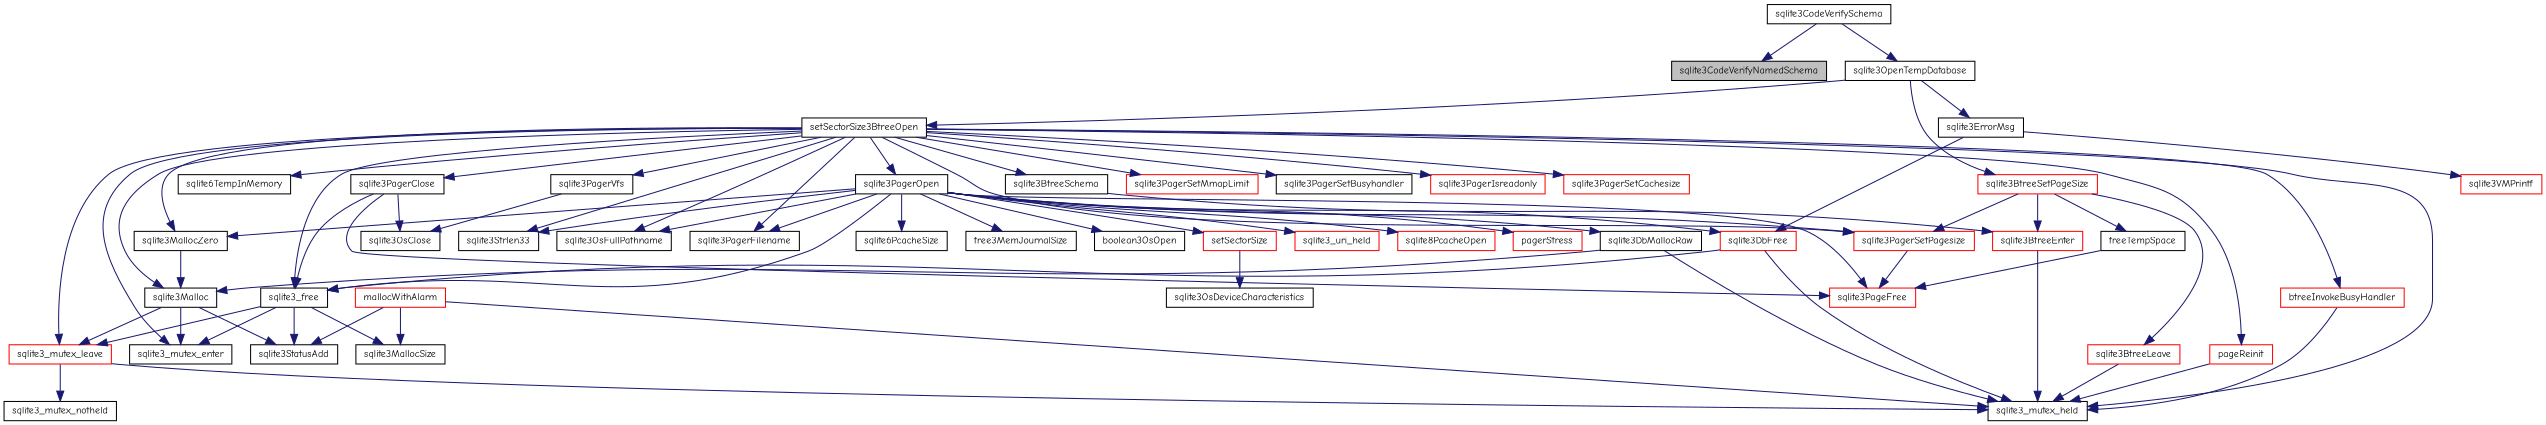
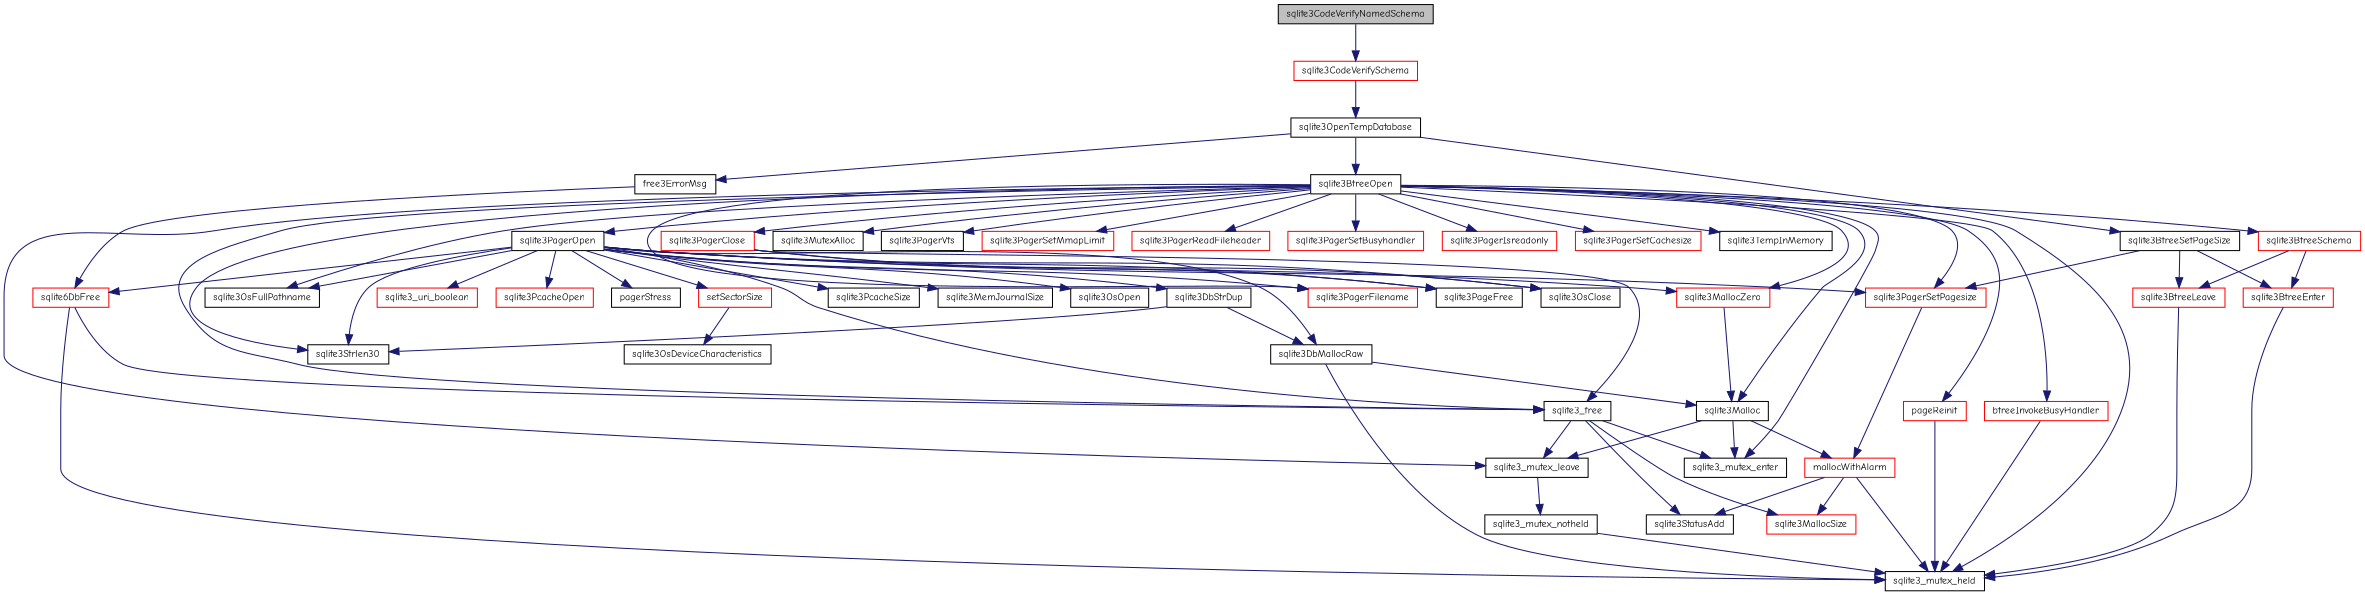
node "sqlite3CodeVerifySchema": color black -> red
edge "sqlite3CodeVerifySchema" -> "sqlite3CodeVerifyNamedSchema": reversed
node "setSectorSize3BtreeOpen": label "setSectorSize3BtreeOpen" -> "sqlite3BtreeOpen"
node "sqlite3ErrorMsg": label "sqlite3ErrorMsg" -> "free3ErrorMsg"
node "sqlite6TempInMemory": label "sqlite6TempInMemory" -> "sqlite3TempInMemory"
node "sqlite3PagerClose": color black -> red
node "sqlite3BtreeSchema": color black -> red
node "sqlite3PagerSetBusyhandler": color black -> red
node "sqlite3BtreeSetPageSize": color red -> black
node "sqlite3VMPrintf": removed
edge "sqlite3PagerVfs" -> "sqlite3OsClose": now "sqlite3PagerOpen" -> "sqlite3OsClose"
node "sqlite3MallocZero": color black -> red
node "sqlite3Strlen33": label "sqlite3Strlen33" -> "sqlite3Strlen30"
node "sqlite3PagerFilename": color black -> red
node "sqlite3MutexAlloc": added
node "sqlite6PcacheSize": label "sqlite6PcacheSize" -> "sqlite3PcacheSize"
node "free3MemJournalSize": label "free3MemJournalSize" -> "sqlite3MemJournalSize"
node "boolean3OsOpen": label "boolean3OsOpen" -> "sqlite3OsOpen"
node "sqlite3PagerReadFileheader": added
node "sqlite3_uri_held": label "sqlite3_uri_held" -> "sqlite3_uri_boolean"
node "sqlite8PcacheOpen": label "sqlite8PcacheOpen" -> "sqlite3PcacheOpen"
node "pagerStress": color red -> black
node "sqlite3DbFree": label "sqlite3DbFree" -> "sqlite6DbFree"
node "freeTempSpace": removed
edge "sqlite3PagerSetPagesize" -> "sqlite3PageFree": now "sqlite3PagerSetPagesize" -> "mallocWithAlarm"
edge "sqlite3BtreeSchema" -> "sqlite3BtreeLeave": added
node "sqlite3DbStrDup": added
node "sqlite3PageFree": color red -> black
edge "sqlite3Malloc" -> "sqlite3StatusAdd": now "sqlite3Malloc" -> "mallocWithAlarm"
node "sqlite3_mutex_leave": color red -> black
node "sqlite3MallocSize": color black -> red
edge "sqlite3_mutex_leave" -> "sqlite3_mutex_held": now "sqlite3_mutex_notheld" -> "sqlite3_mutex_held"
